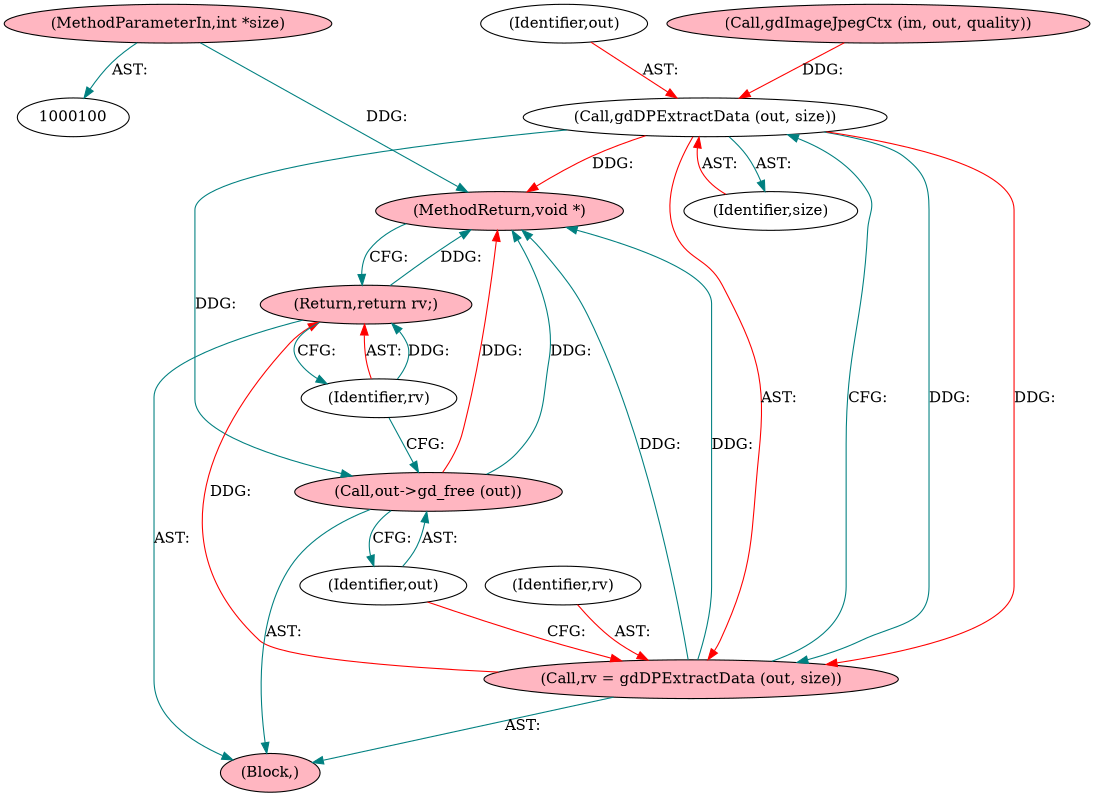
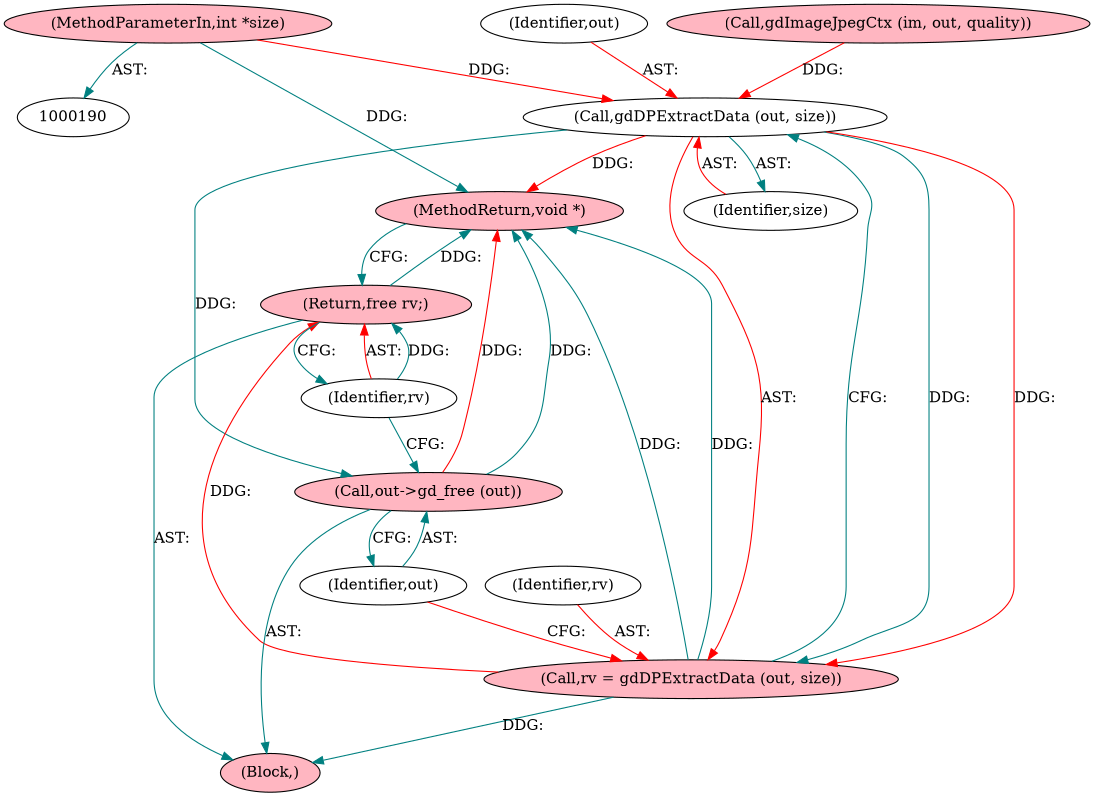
edge "(MethodParameterIn,int *size)" -> "(Call,gdDPExtractData (out, size))": added, label "DDG:"
node "1000100": label "1000100" -> "1000190"
node "(Return,return rv;)": label "(Return,return rv;)" -> "(Return,free rv;)"
edge "(Call,rv = gdDPExtractData (out, size))" -> "(Block,)": label "AST: " -> "DDG: "
